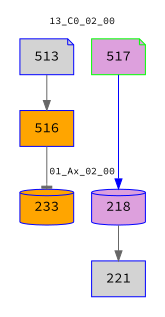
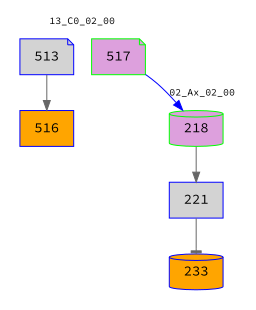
edge "516" -> "233": now "221" -> "233"
cluster "01_Ax_02_00": label "01_Ax_02_00" -> "02_Ax_02_00"
node "218": color blue -> green
